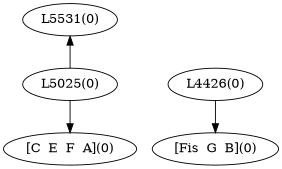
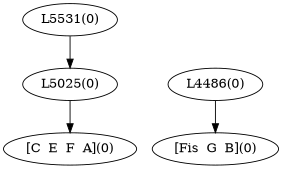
edge "L5025(0)" -> "L5531(0)": reversed
node "L4426(0)": label "L4426(0)" -> "L4486(0)"
